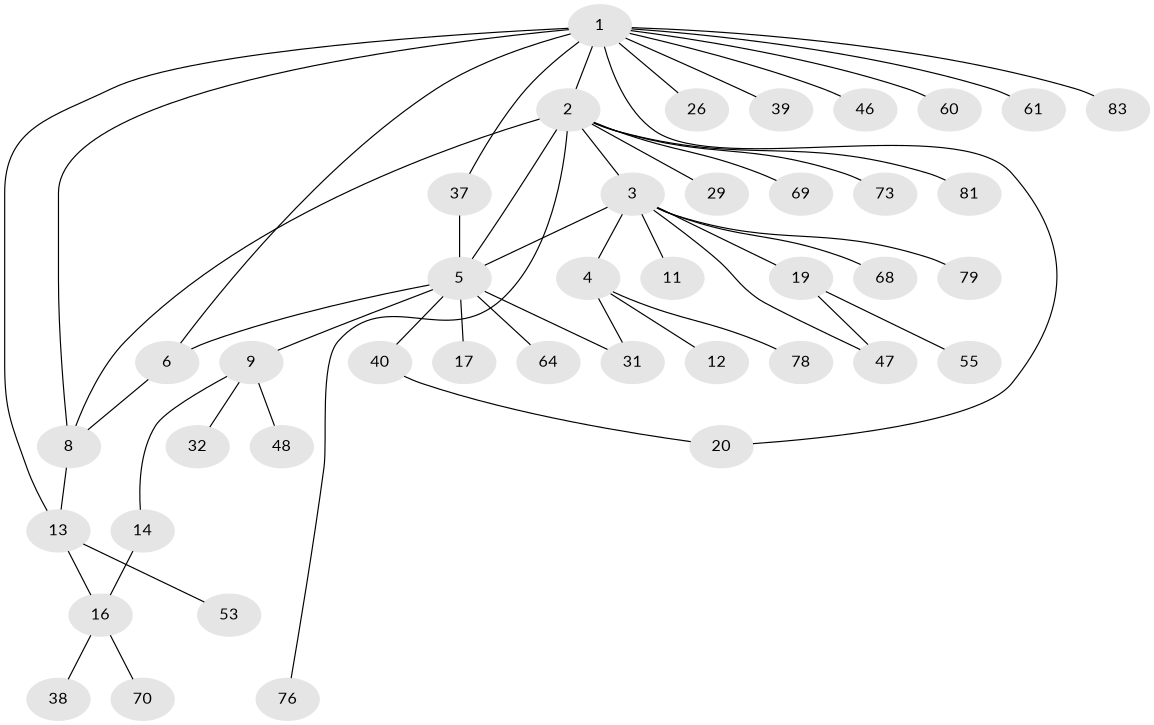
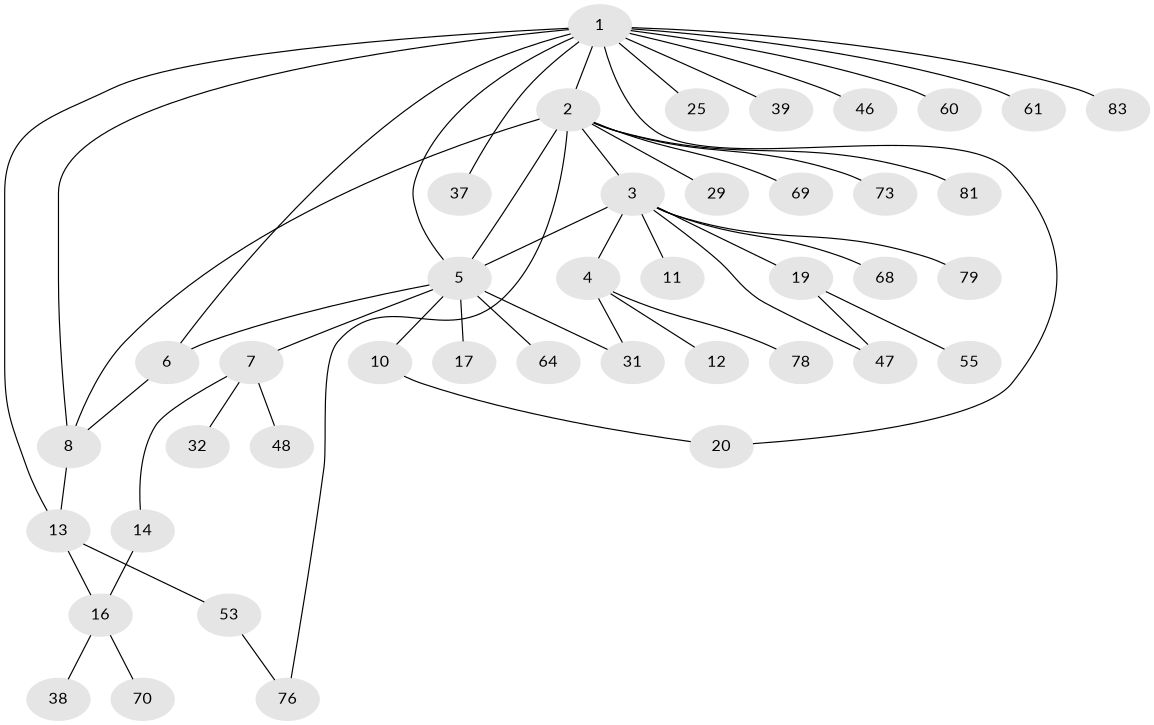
node "26": label "26" -> "25"
edge "37" -- "5": now "1" -- "5"
node "9": label "9" -> "7"
node "40": label "40" -> "10"
edge "53" -- "76": added
